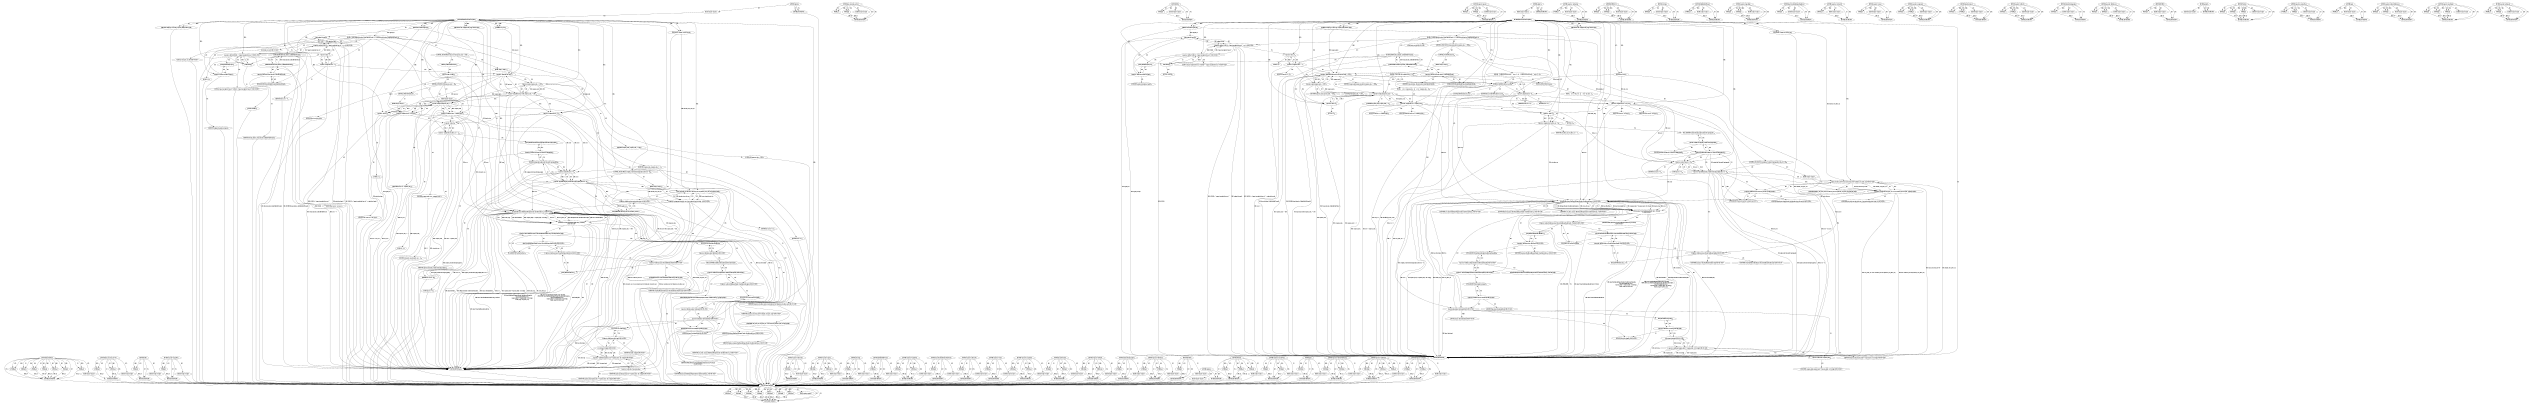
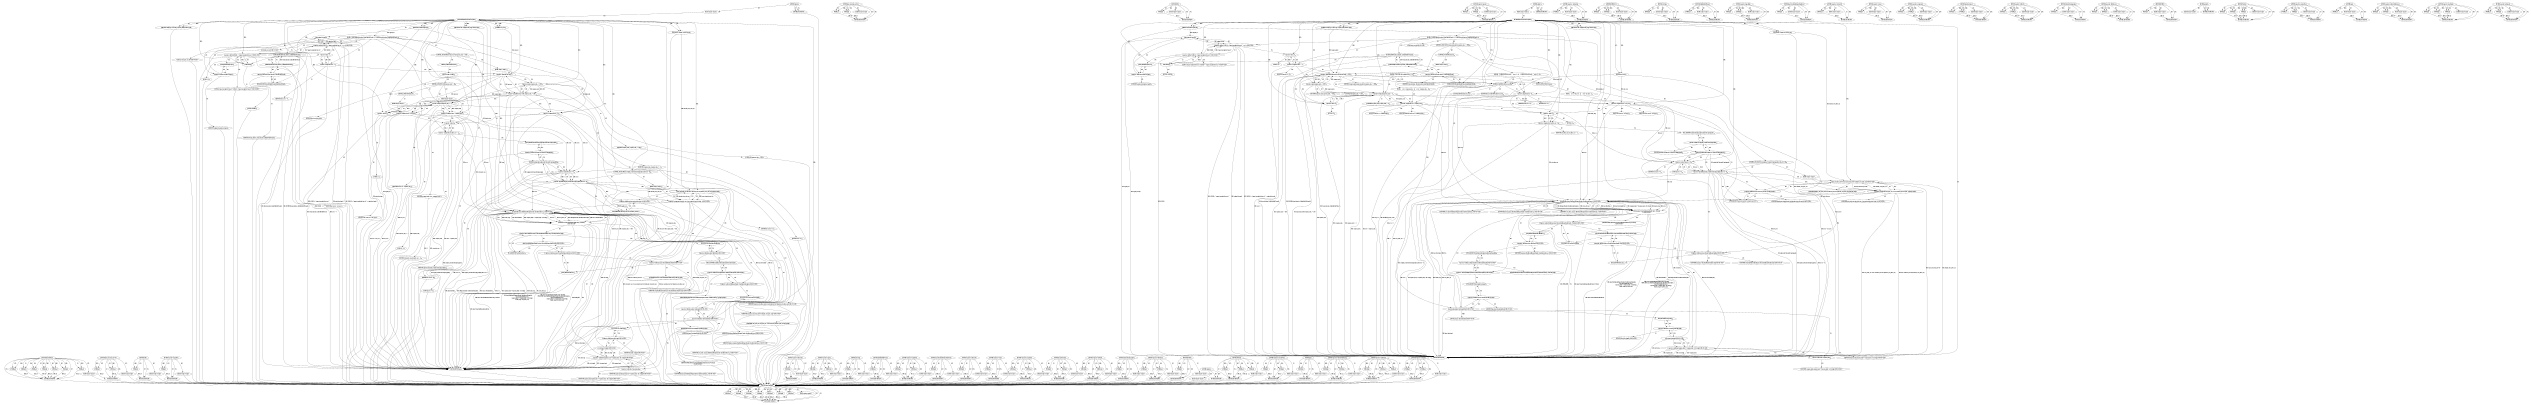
edge "<(base.Unretained,base::Unretained(this))<SUB>27</SUB>>" -> "<(IDENTIFIER,std,std::string())<SUB>28</SUB>>": now "<(base.Unretained,base::Unretained(this))<SUB>27</SUB>>" -> "<(<operator>.fieldAccess,base::Unretained)<SUB>27</SUB>>"
edge "<(base.Unretained,base::Unretained(this))<SUB>25</SUB>>" -> "<(IDENTIFIER,base,base::Unretained(this))<SUB>25</SUB>>": now "<(base.Unretained,base::Unretained(this))<SUB>25</SUB>>" -> "<(<operator>.fieldAccess,base::Unretained)<SUB>25</SUB>>"
